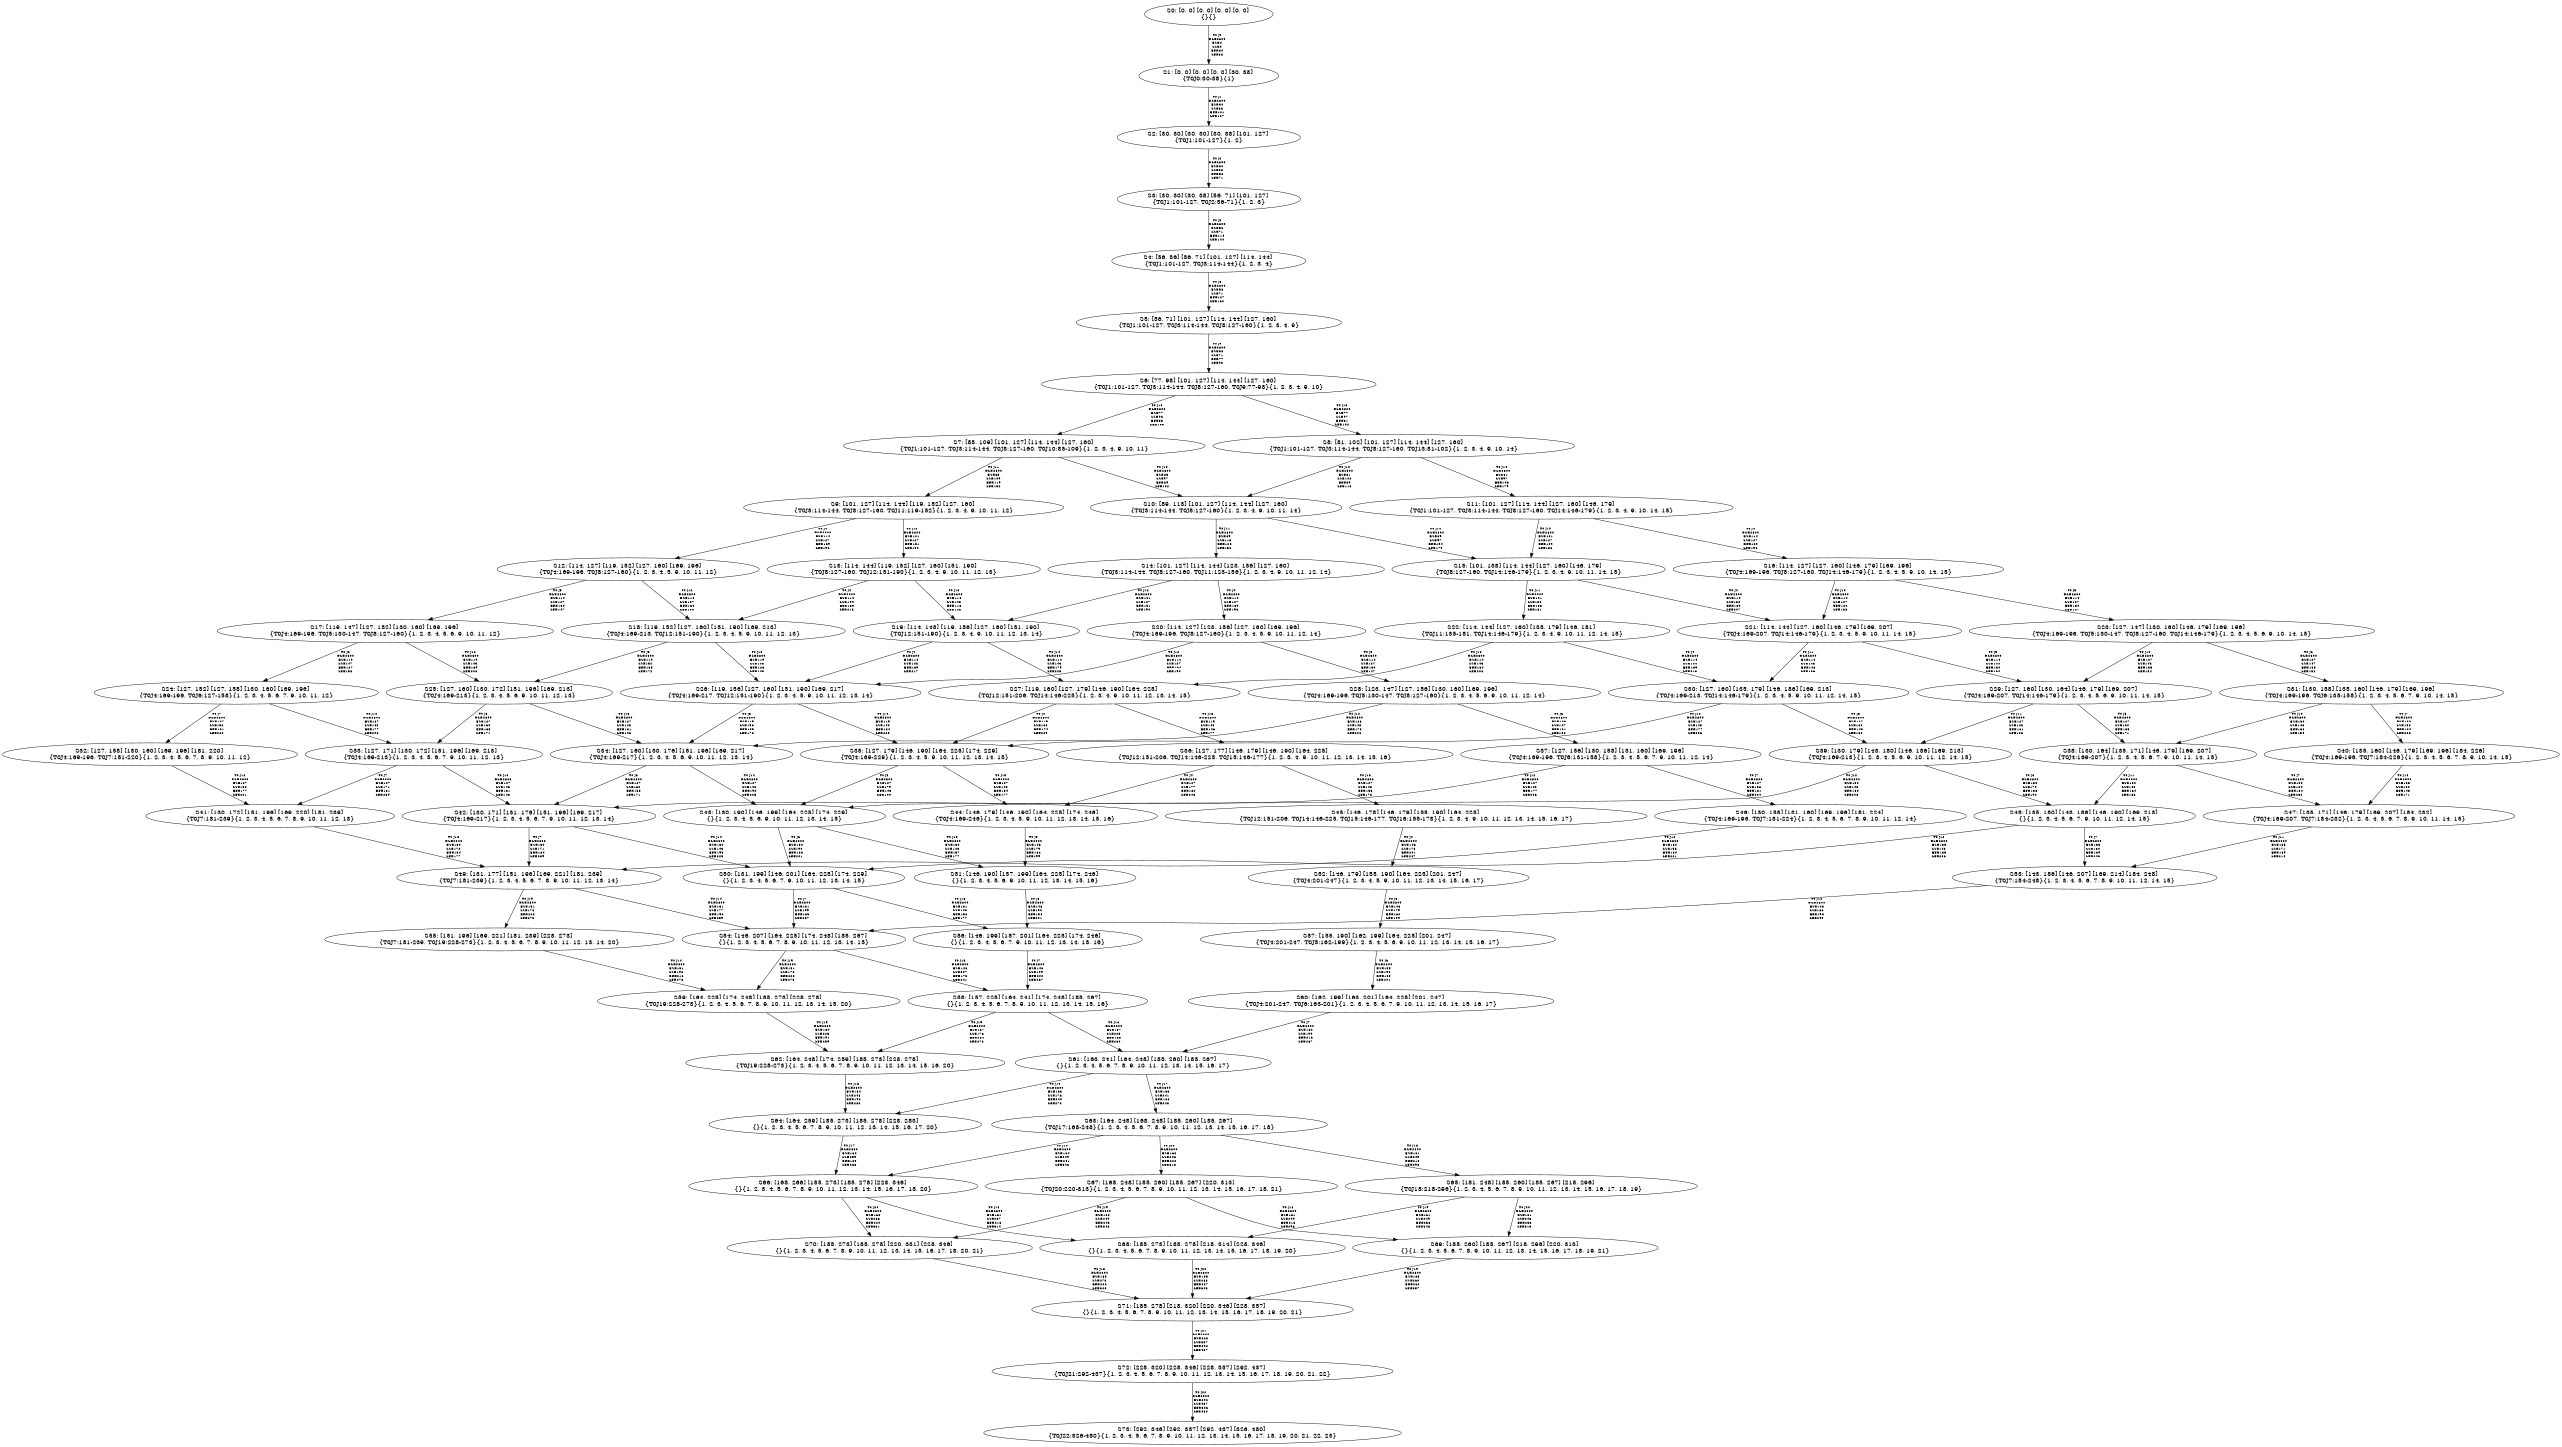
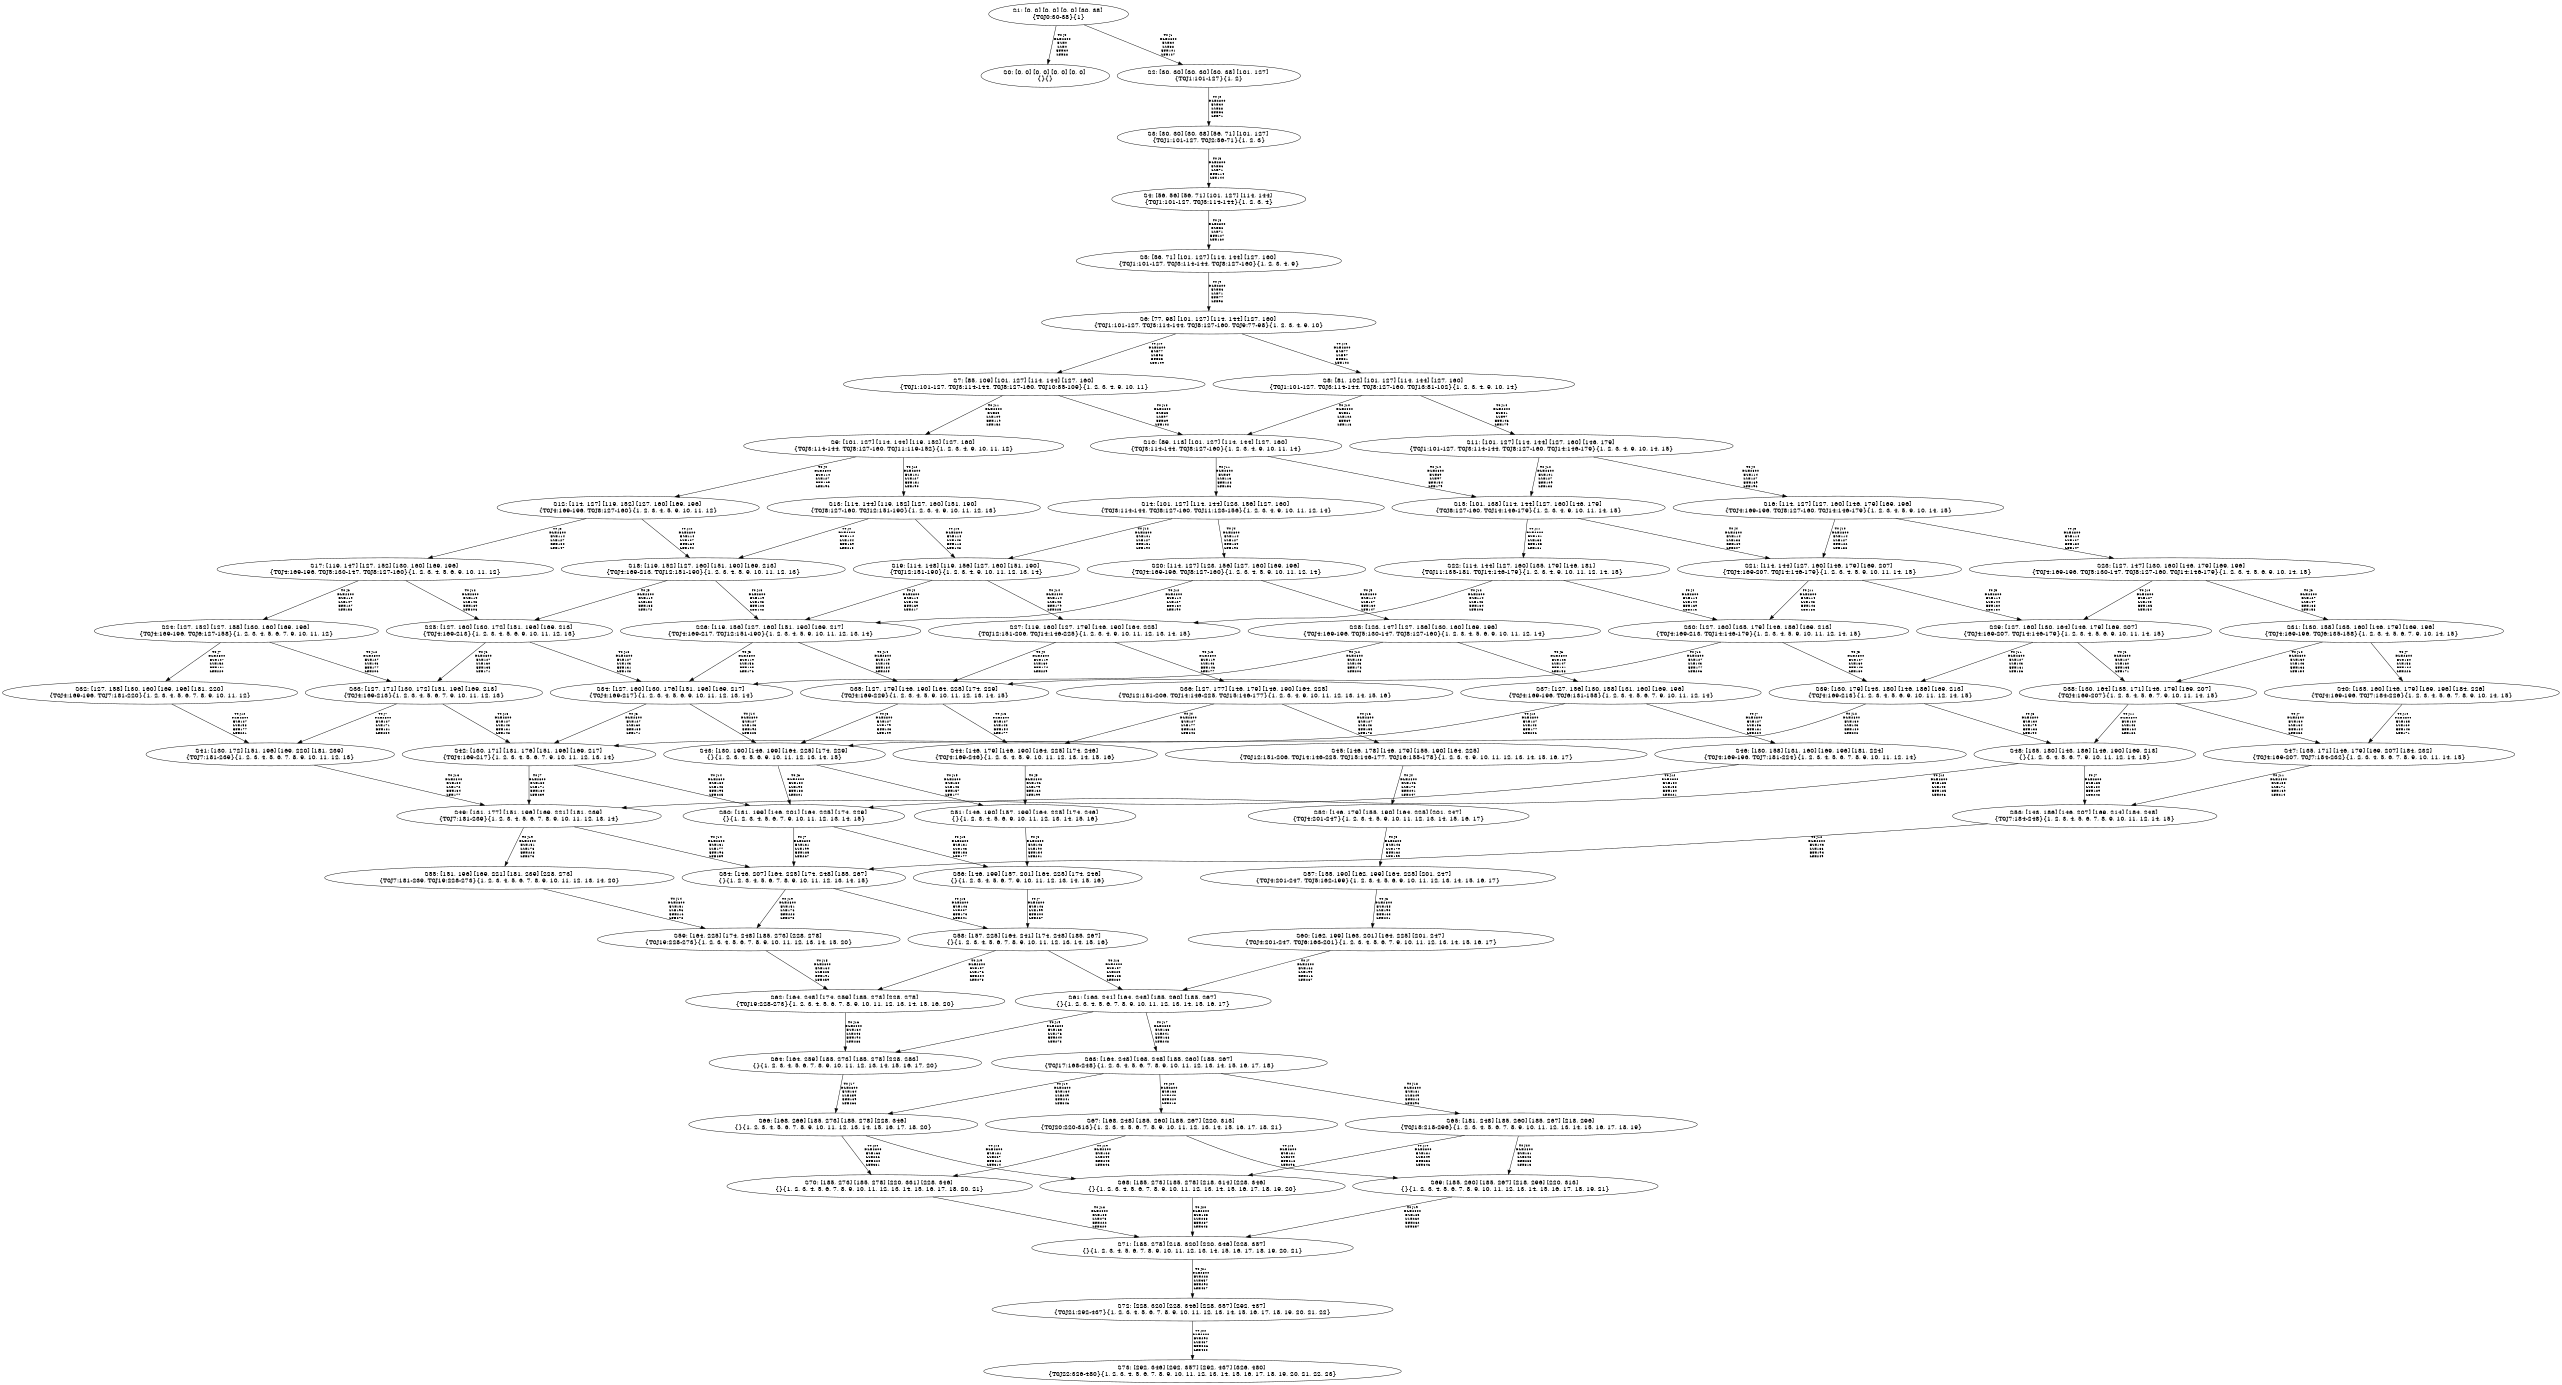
edge "S0: [0, 0] [0, 0] [0, 0] [0, 0] {}{}" -> "S1: [0, 0] [0, 0] [0, 0] [30, 38] {T0J0:30-38}{1}": reversed
